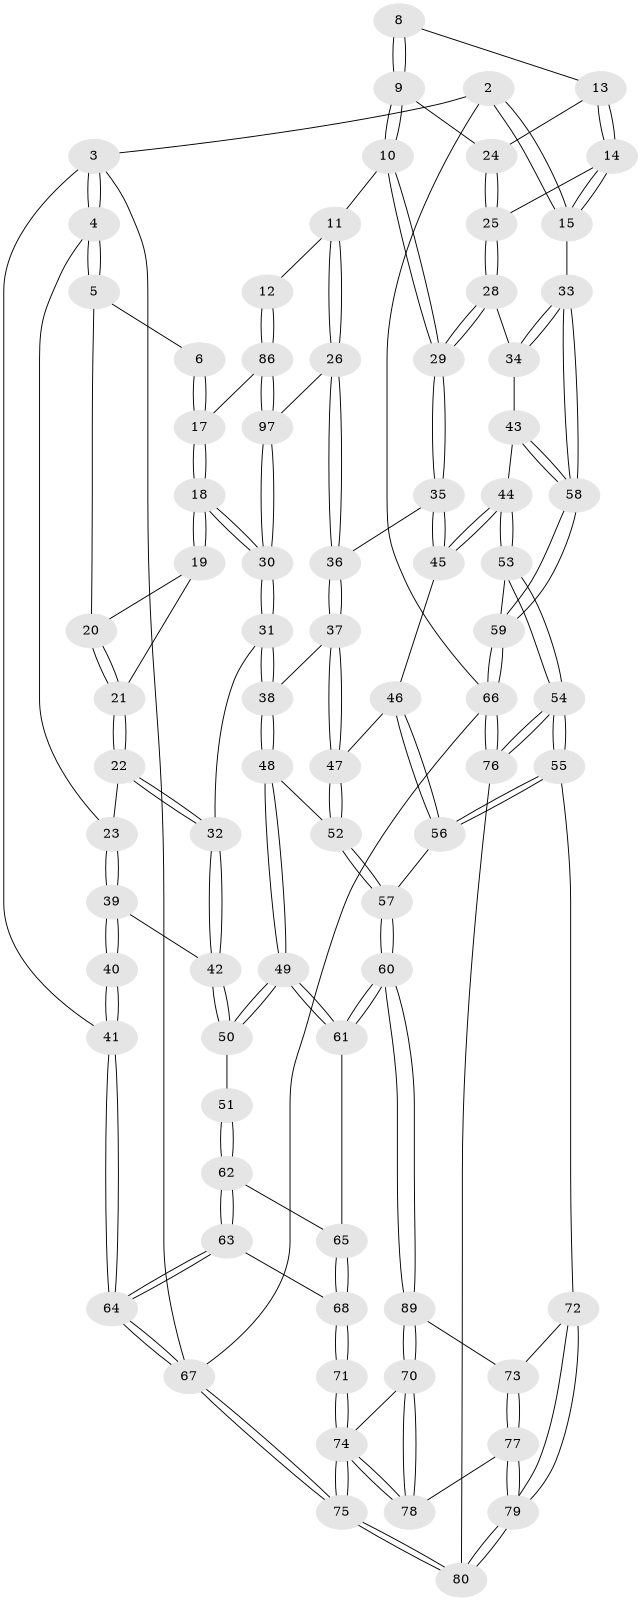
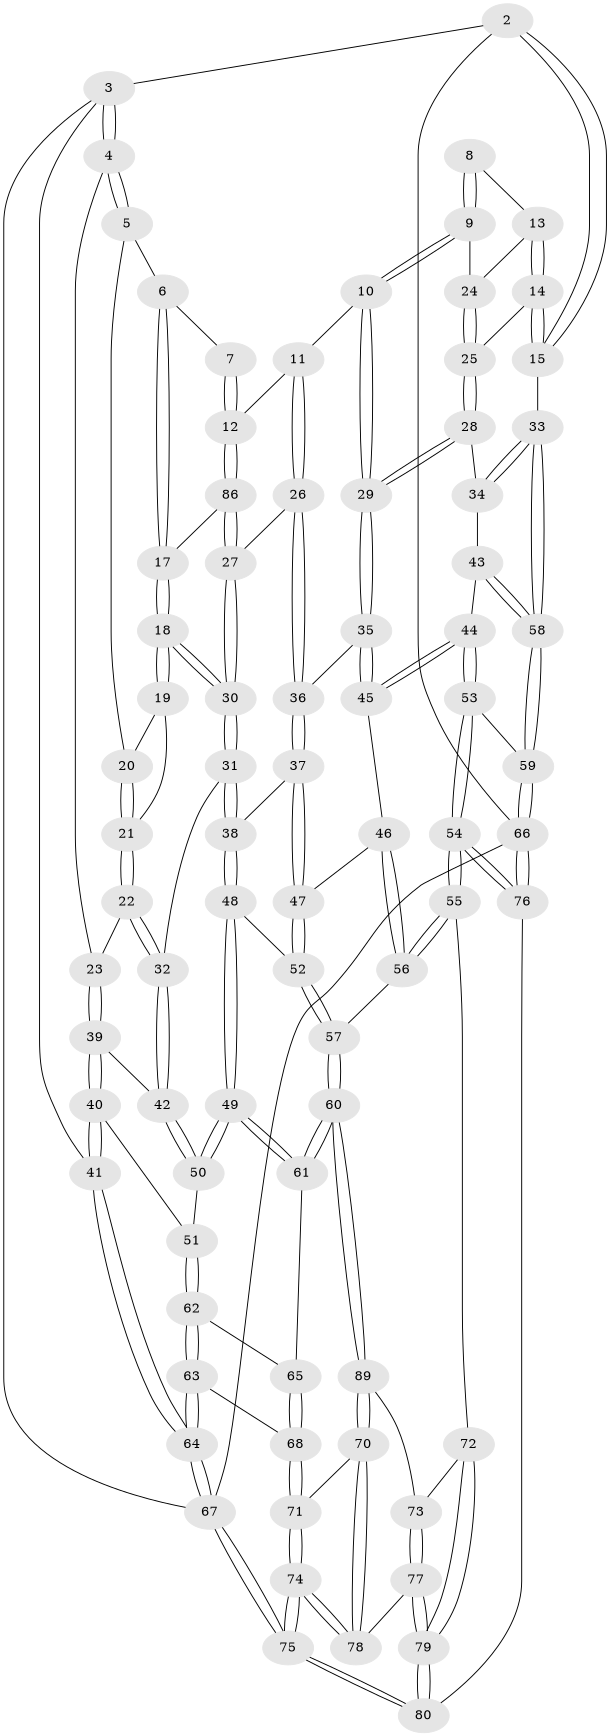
node "7": added
node "97": label "97" -> "27"
edge "40" -- "51": added
edge "70" -- "74": now "70" -- "71"
